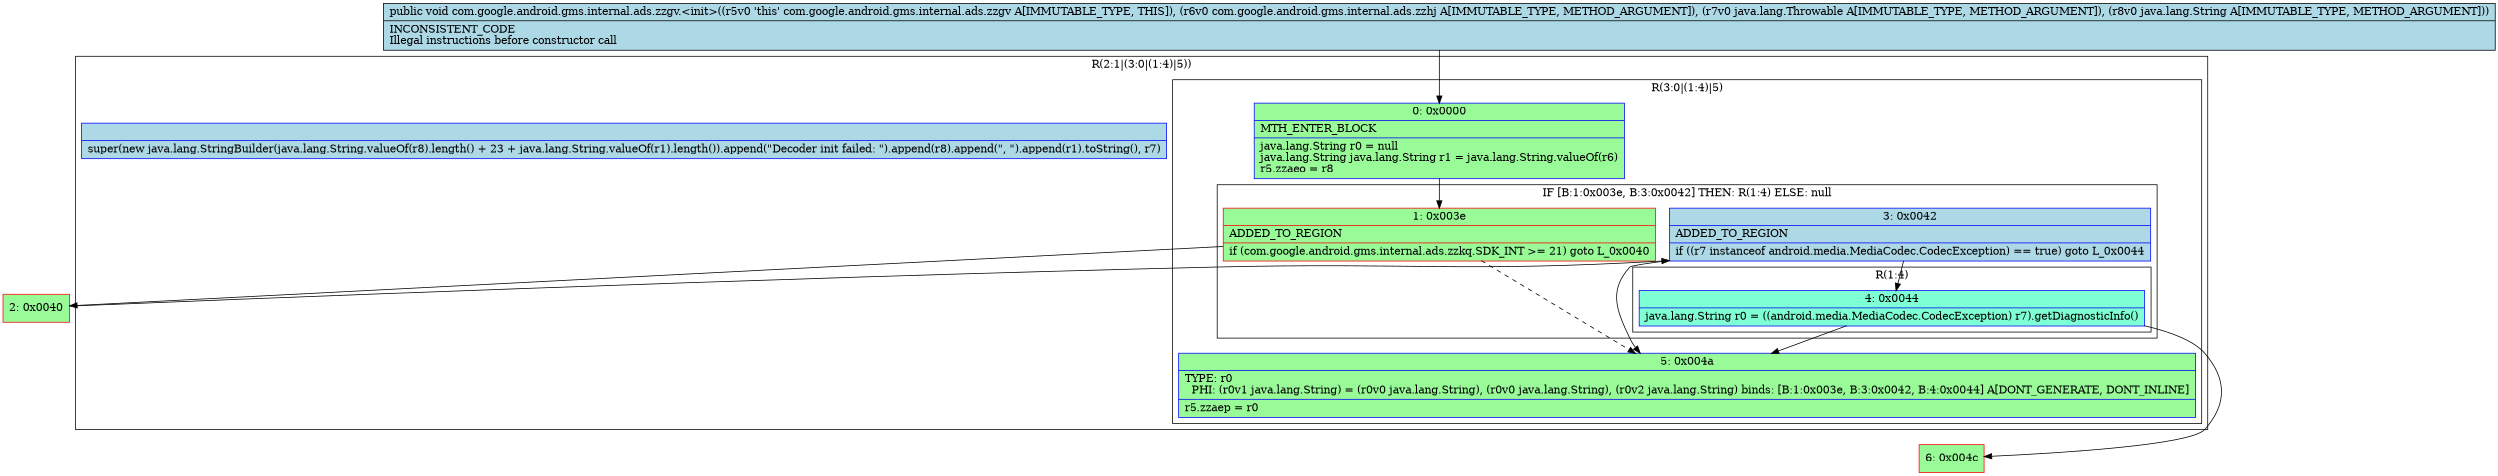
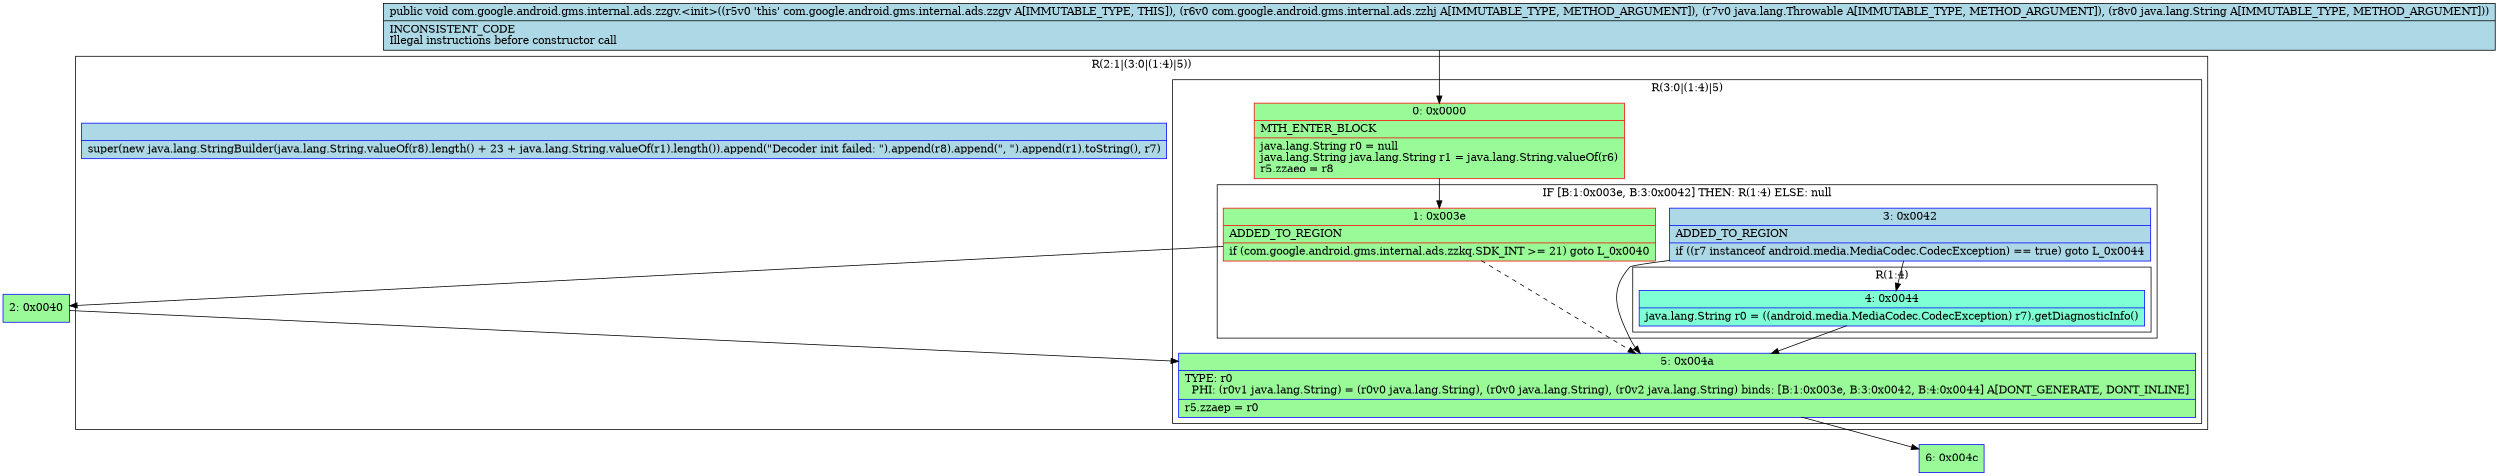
node "0: 0x0000": color blue -> red
edge "2: 0x0040" -> "3: 0x0042": now "2: 0x0040" -> "5: 0x004a"
node "2: 0x0040": color red -> blue
edge "4: 0x0044" -> "6: 0x004c": now "5: 0x004a" -> "6: 0x004c"
node "6: 0x004c": color red -> blue
